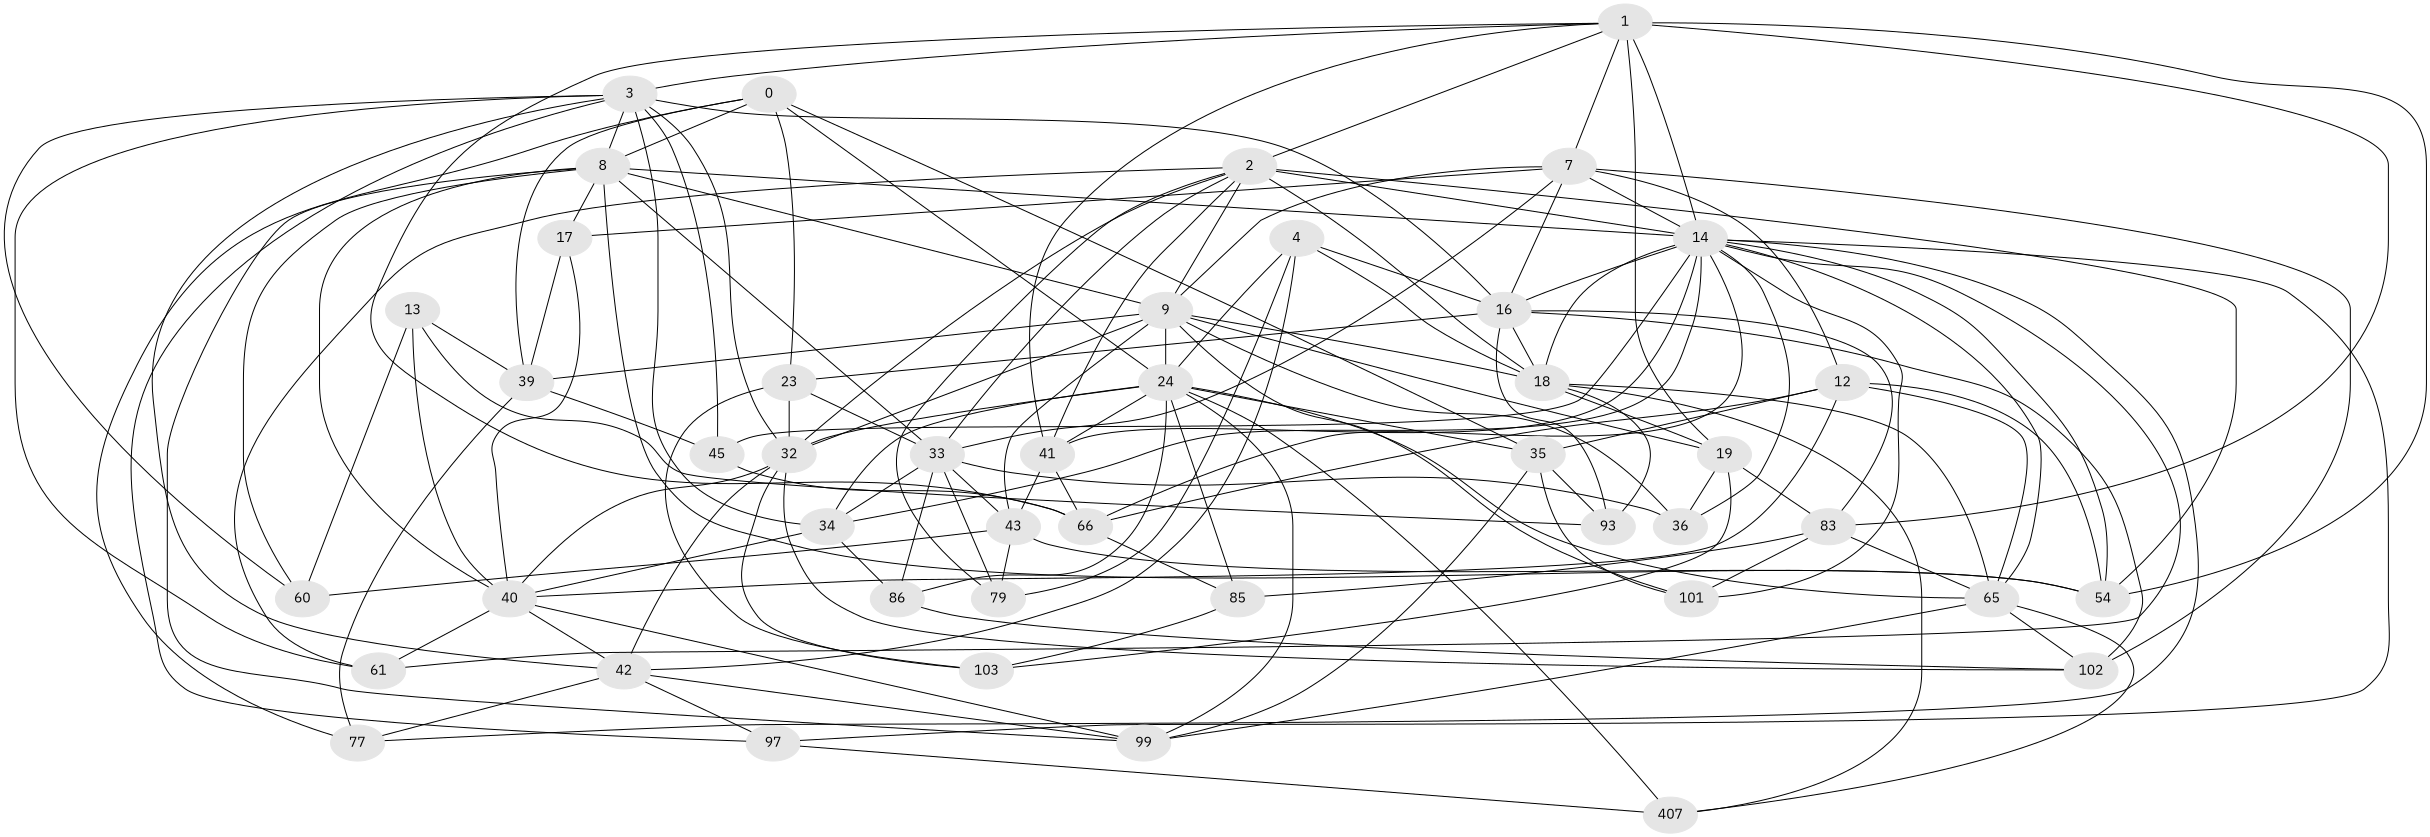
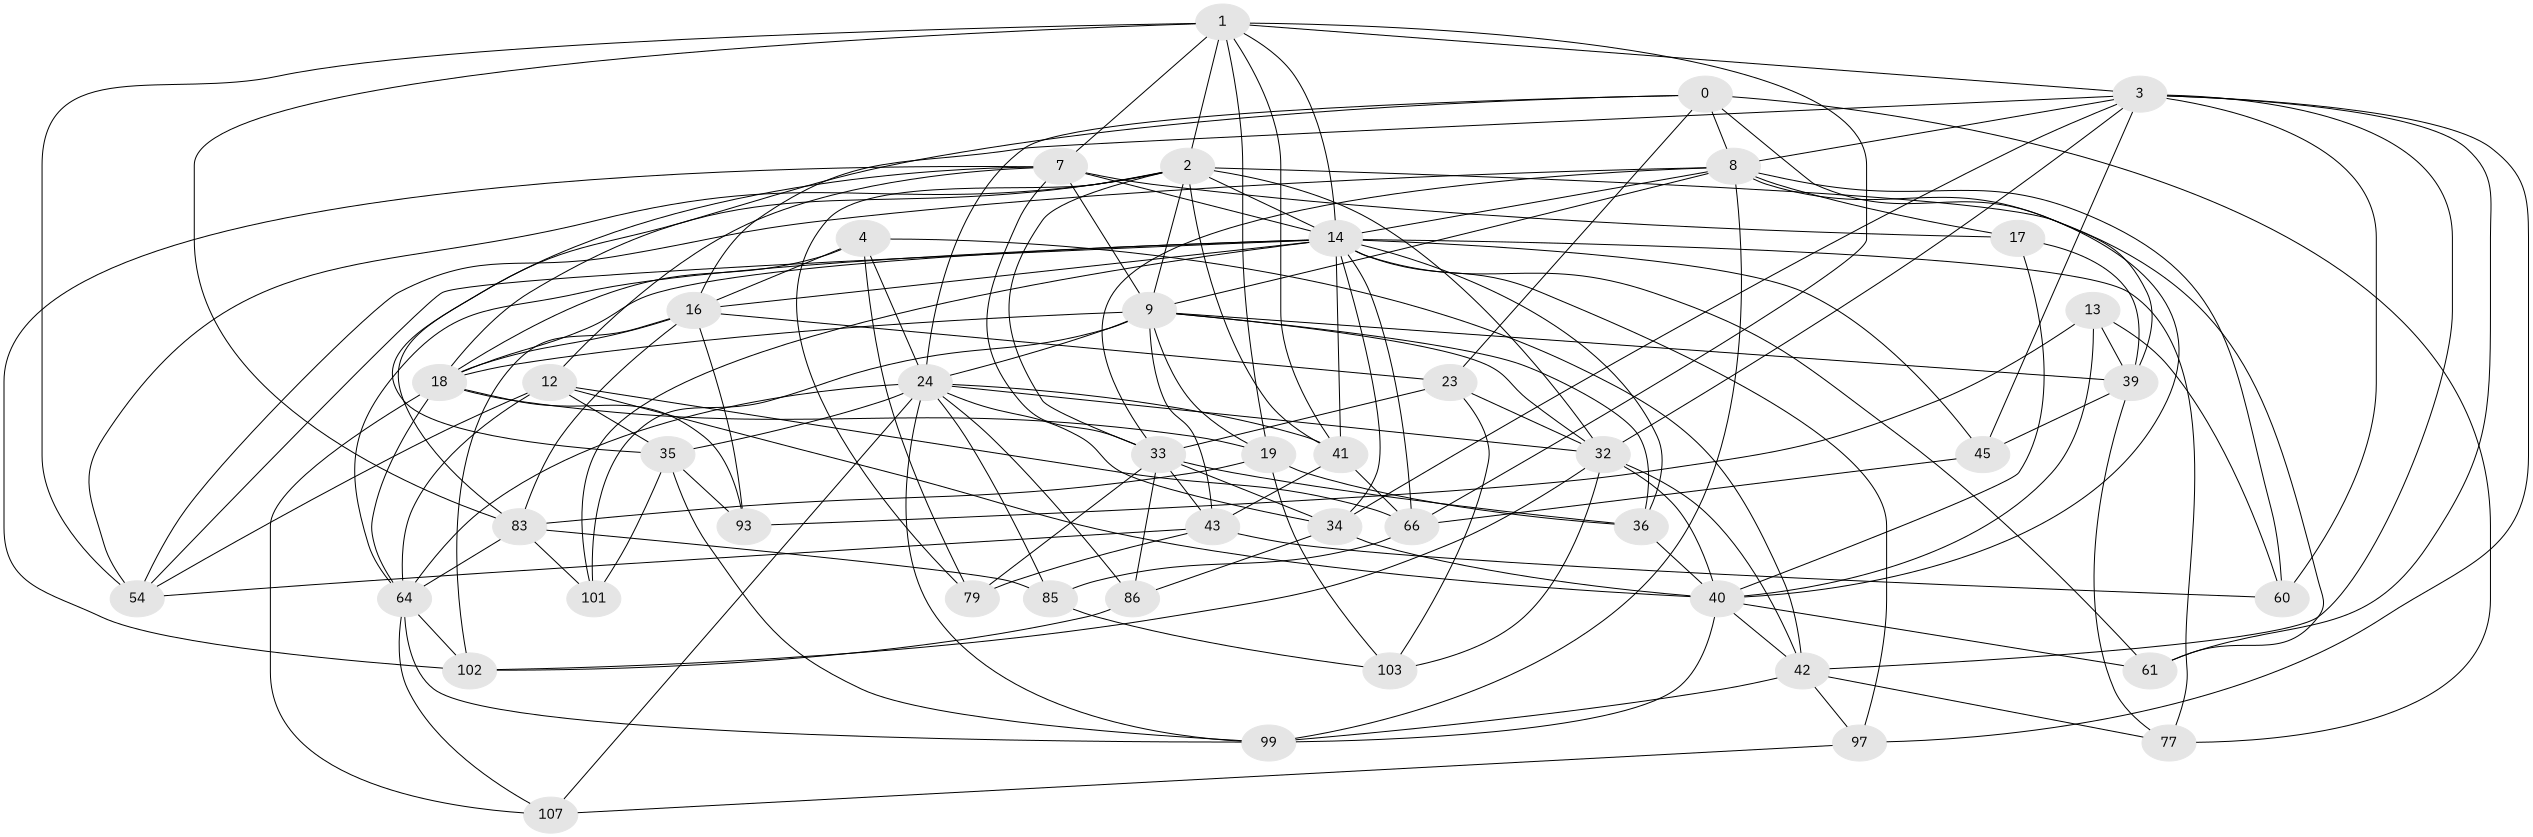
edge "7" -- "16": now "7" -- "83"
edge "36" -- "40": added
node "65": label "65" -> "64"
node "407": label "407" -> "107"
